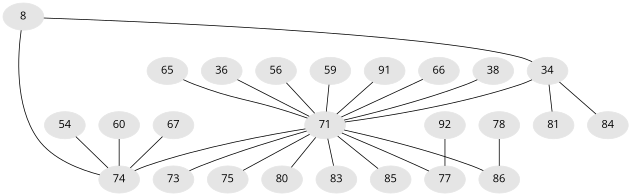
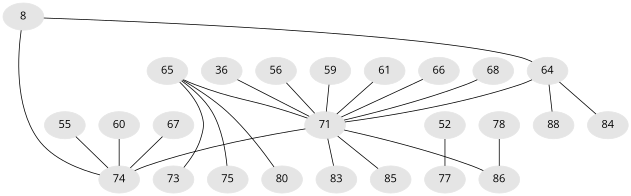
node "91": label "91" -> "61"
node "38": label "38" -> "68"
node "34": label "34" -> "64"
node "54": label "54" -> "55"
node "92": label "92" -> "52"
node "81": label "81" -> "88"
edge "71" -- "73": now "65" -- "73"
edge "71" -- "75": now "65" -- "75"
edge "71" -- "80": now "65" -- "80"
edge "71" -- "77": removed
